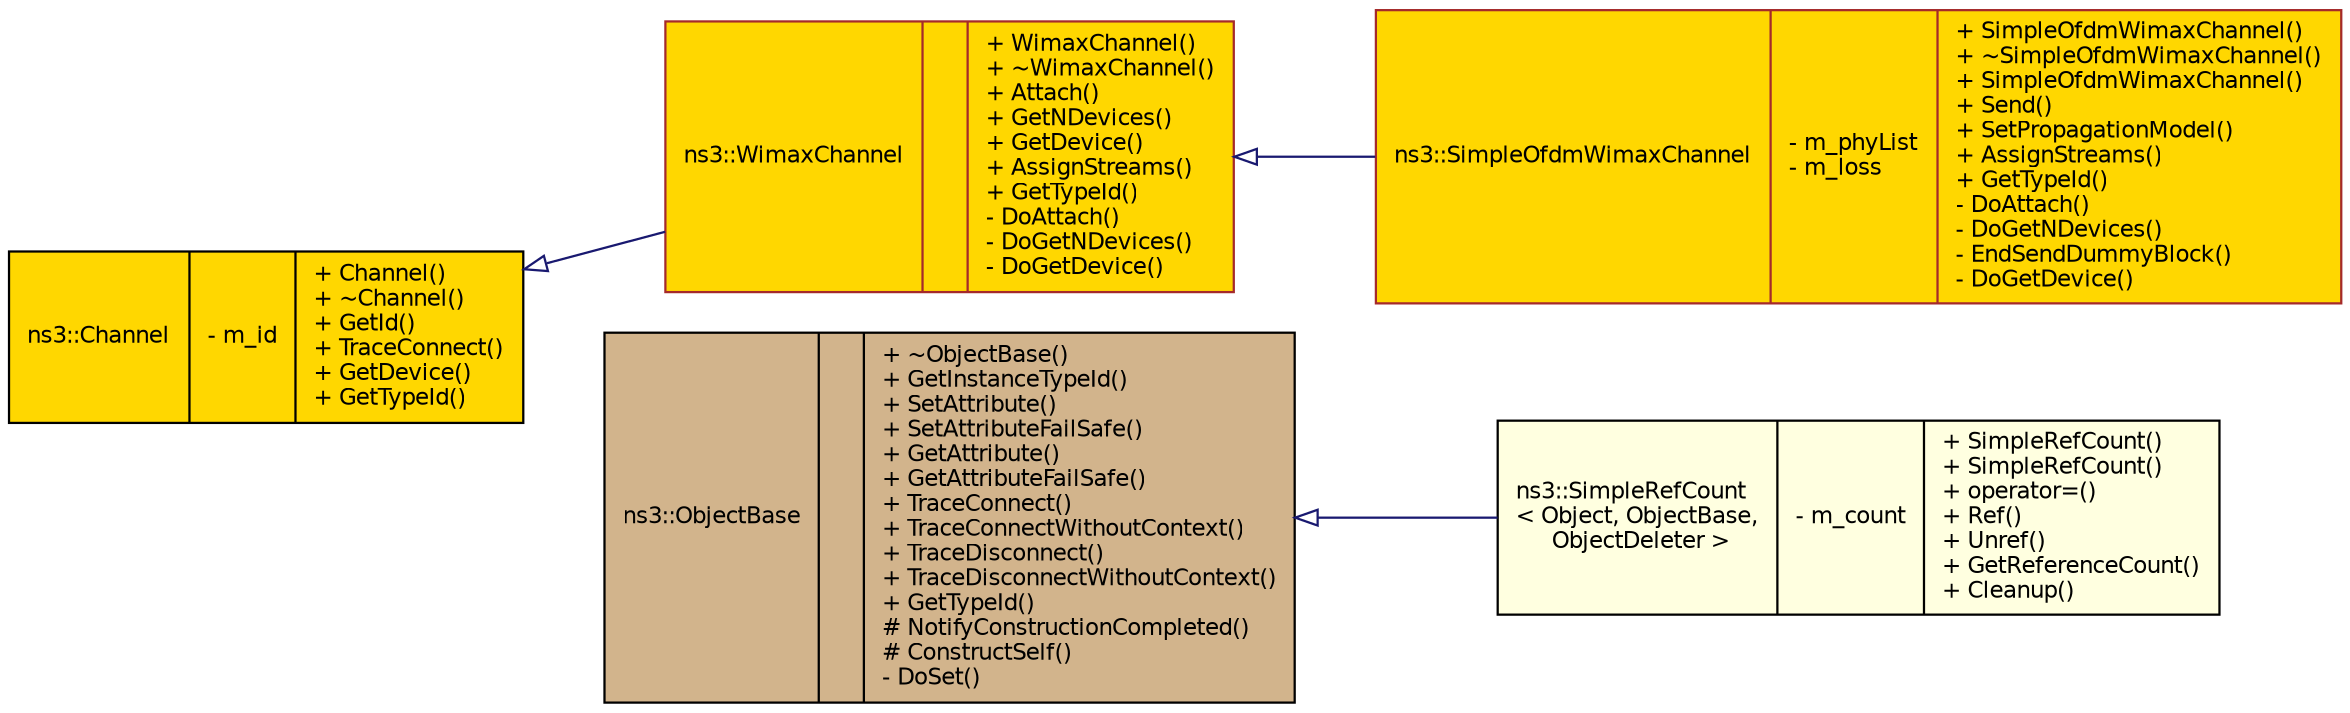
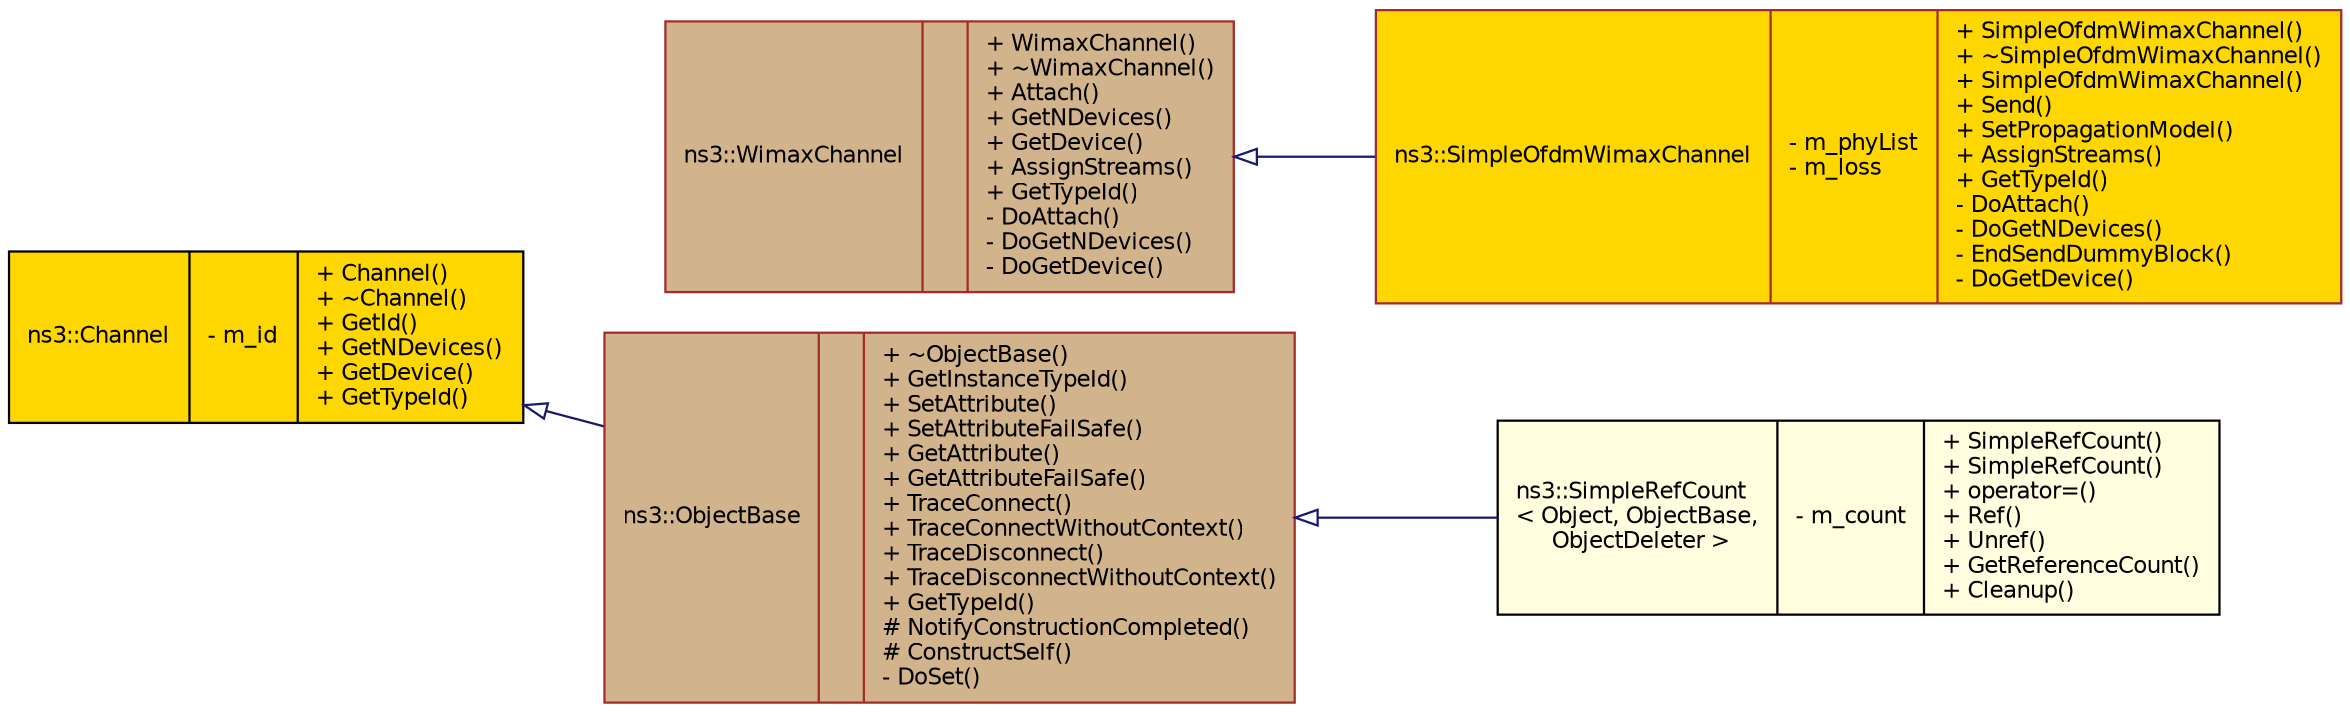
node "ns3::WimaxChannel": fillcolor gold -> tan
edge "ns3::WimaxChannel" -> "ns3::Channel": now "ns3::ObjectBase" -> "ns3::Channel"
node "ns3::Channel": text "+ TraceConnect()" -> "+ GetNDevices()"
node "ns3::ObjectBase": color black -> brown
